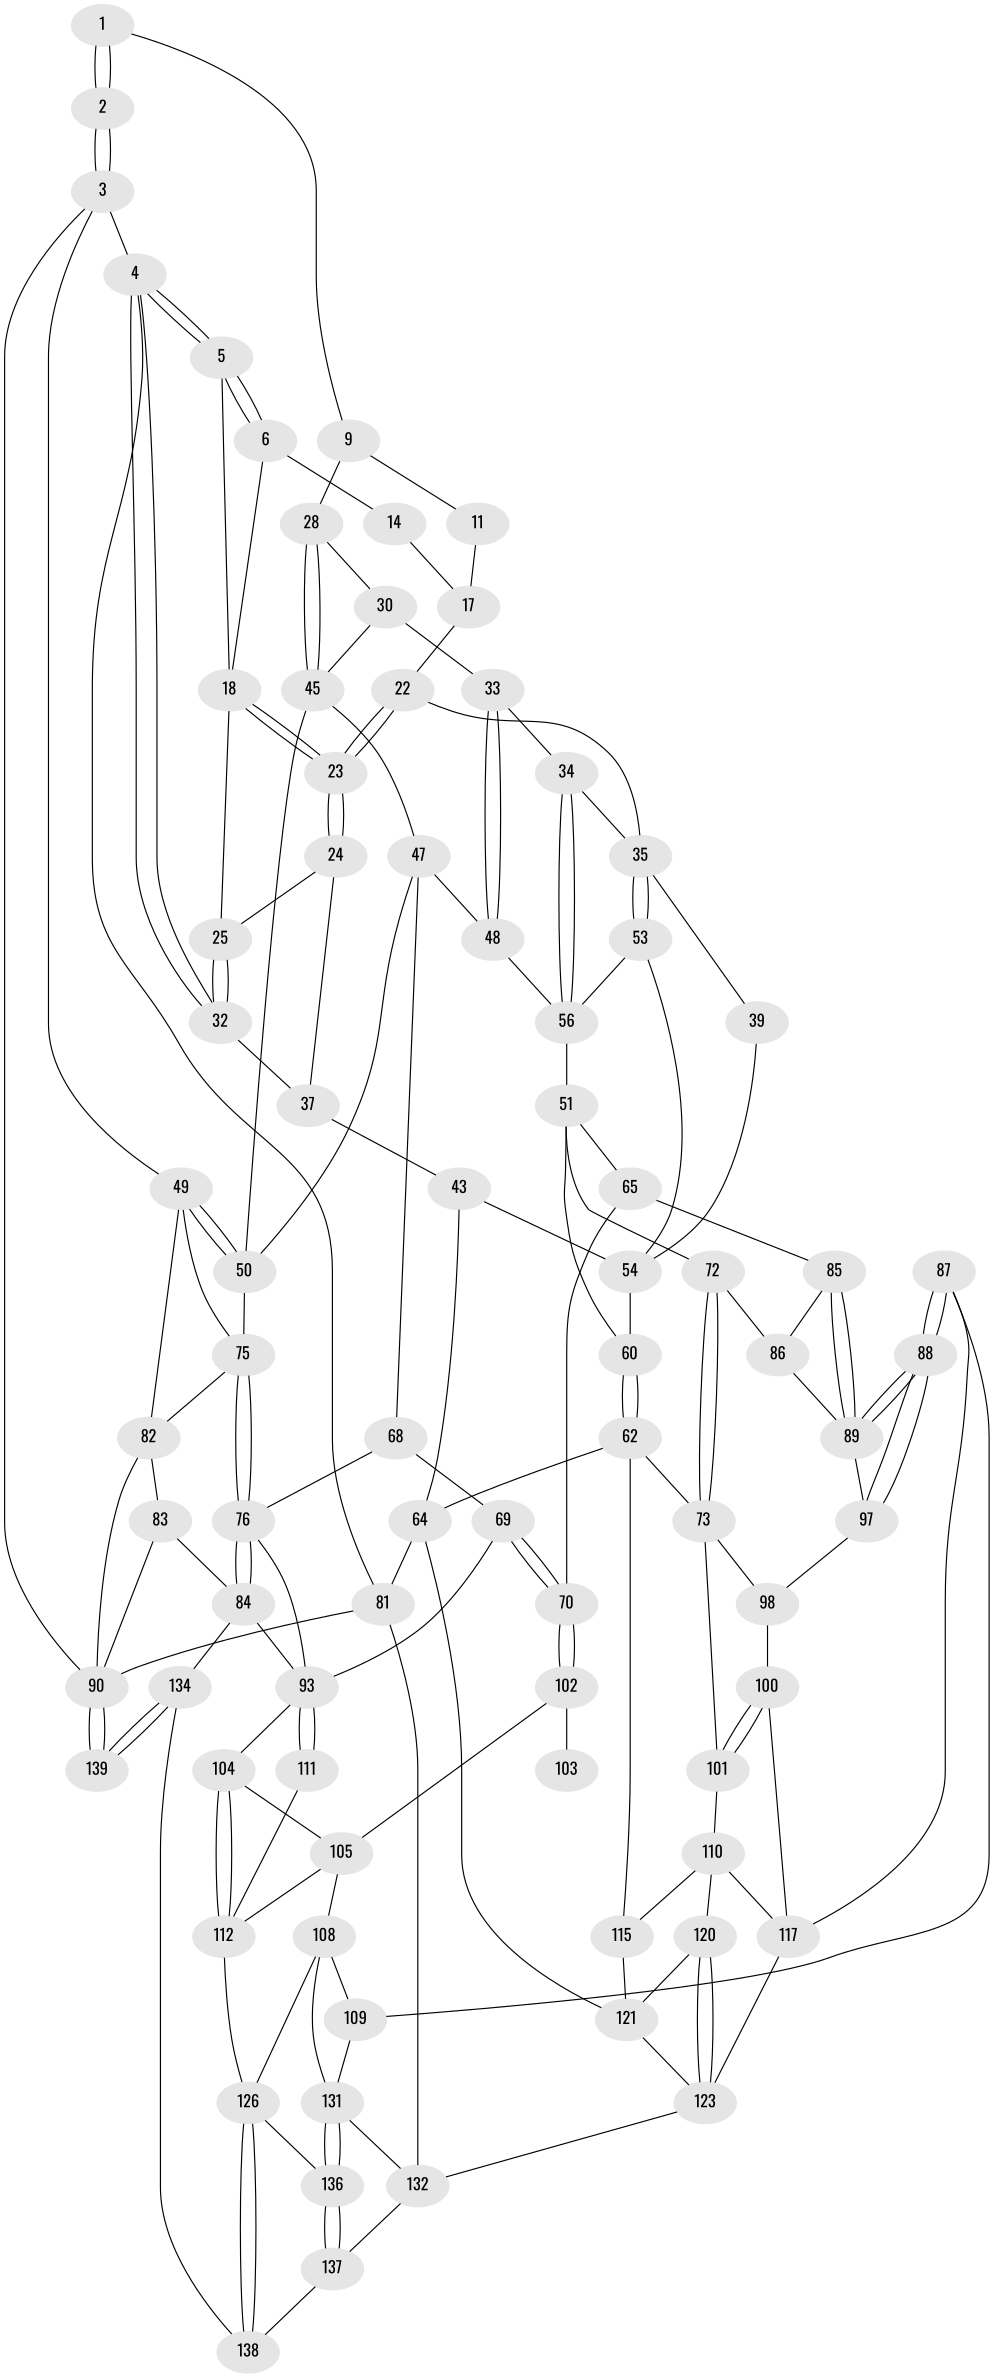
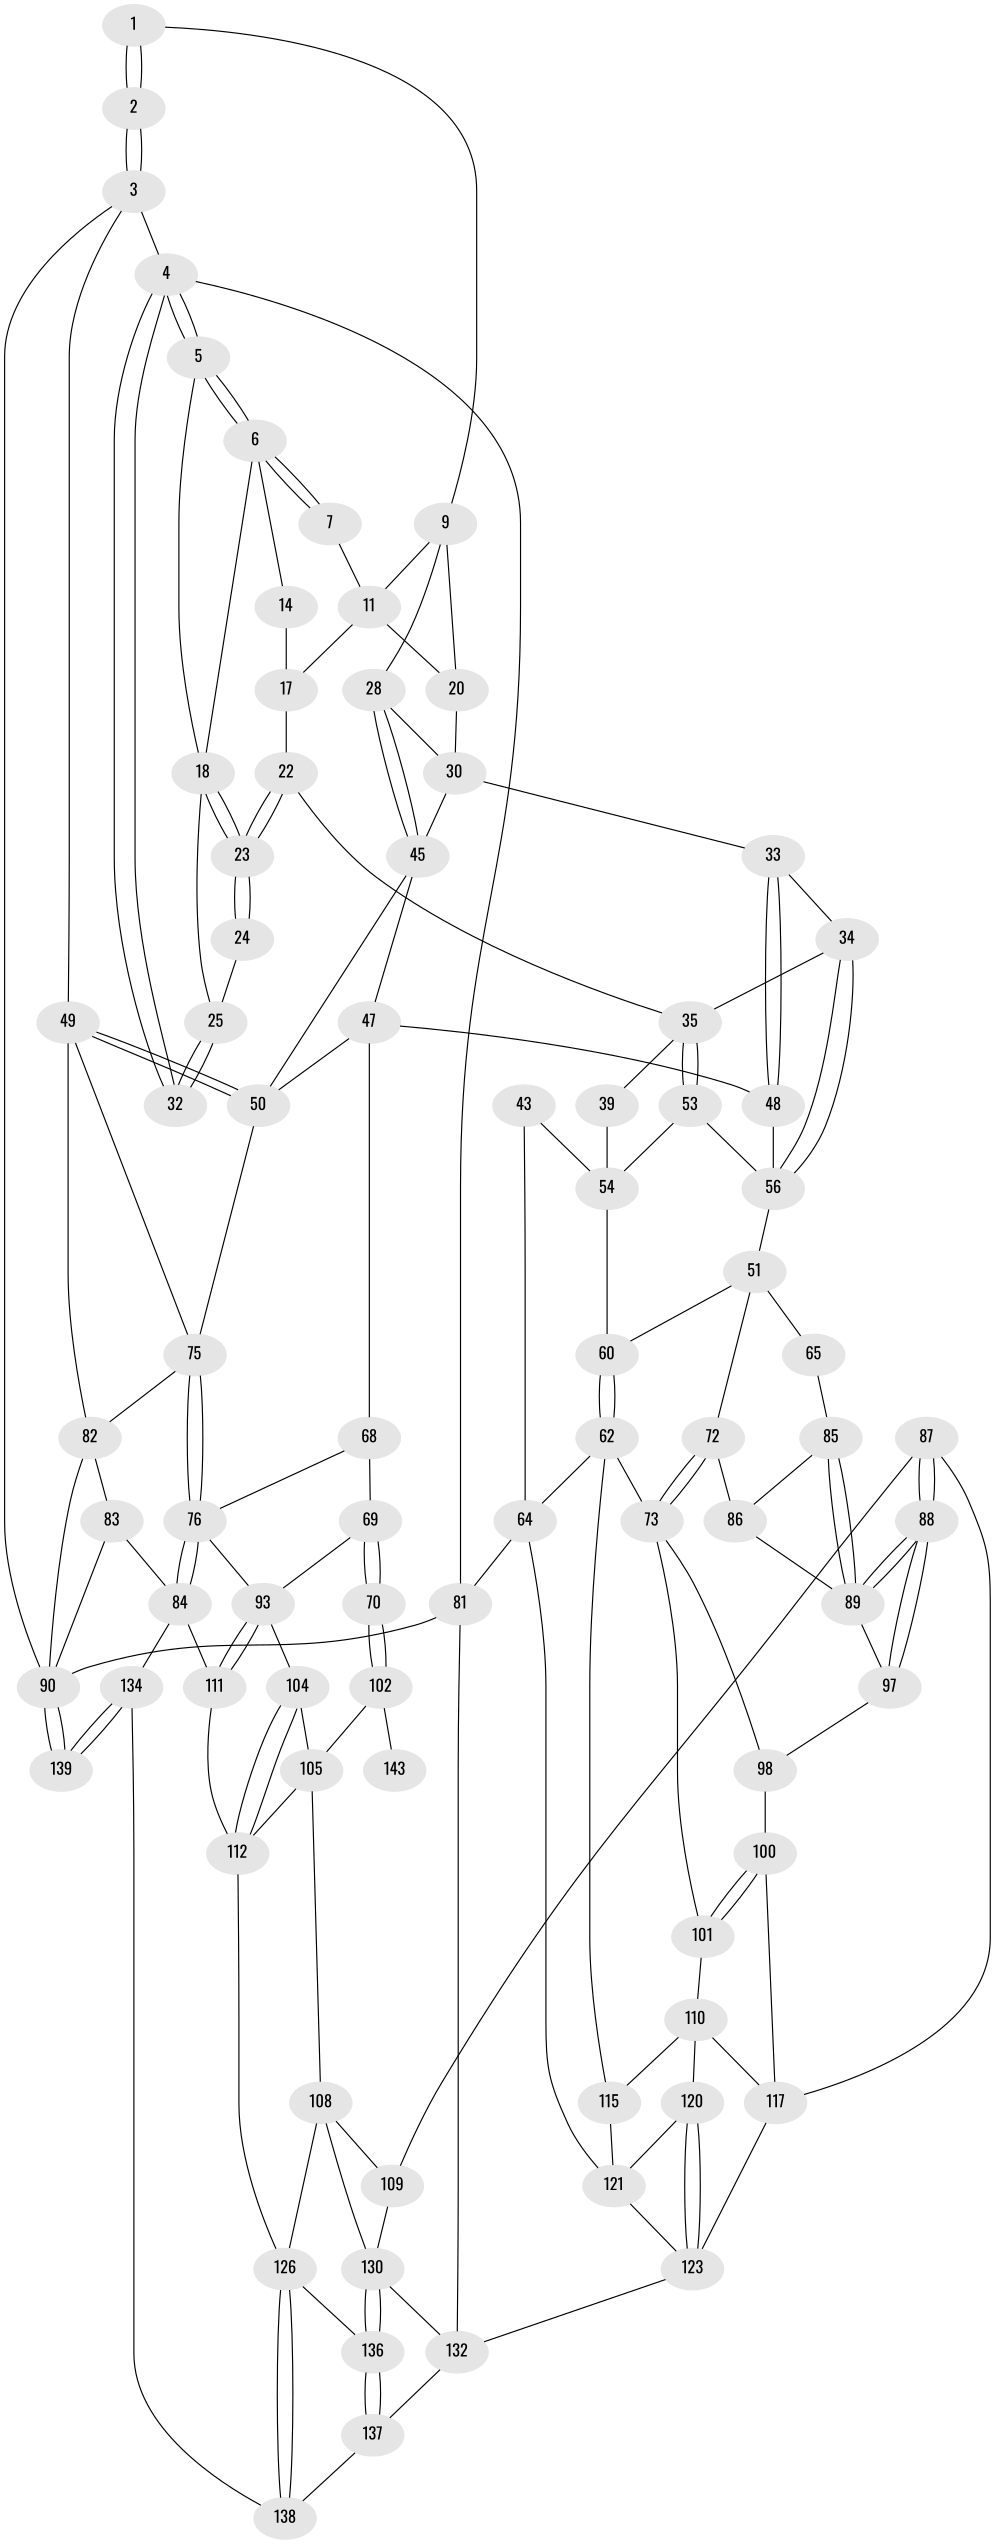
node "7": added
node "20": added
node "37": removed
edge "65" -- "70": removed
edge "84" -- "93": now "84" -- "111"
node "103": label "103" -> "143"
node "131": label "131" -> "130"
